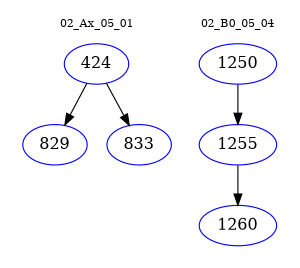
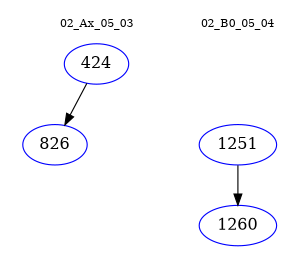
cluster "02_Ax_05_01": label "02_Ax_05_01" -> "02_Ax_05_03"
node "1250": removed
node "829": label "829" -> "826"
node "833": removed
node "1255": label "1255" -> "1251"
